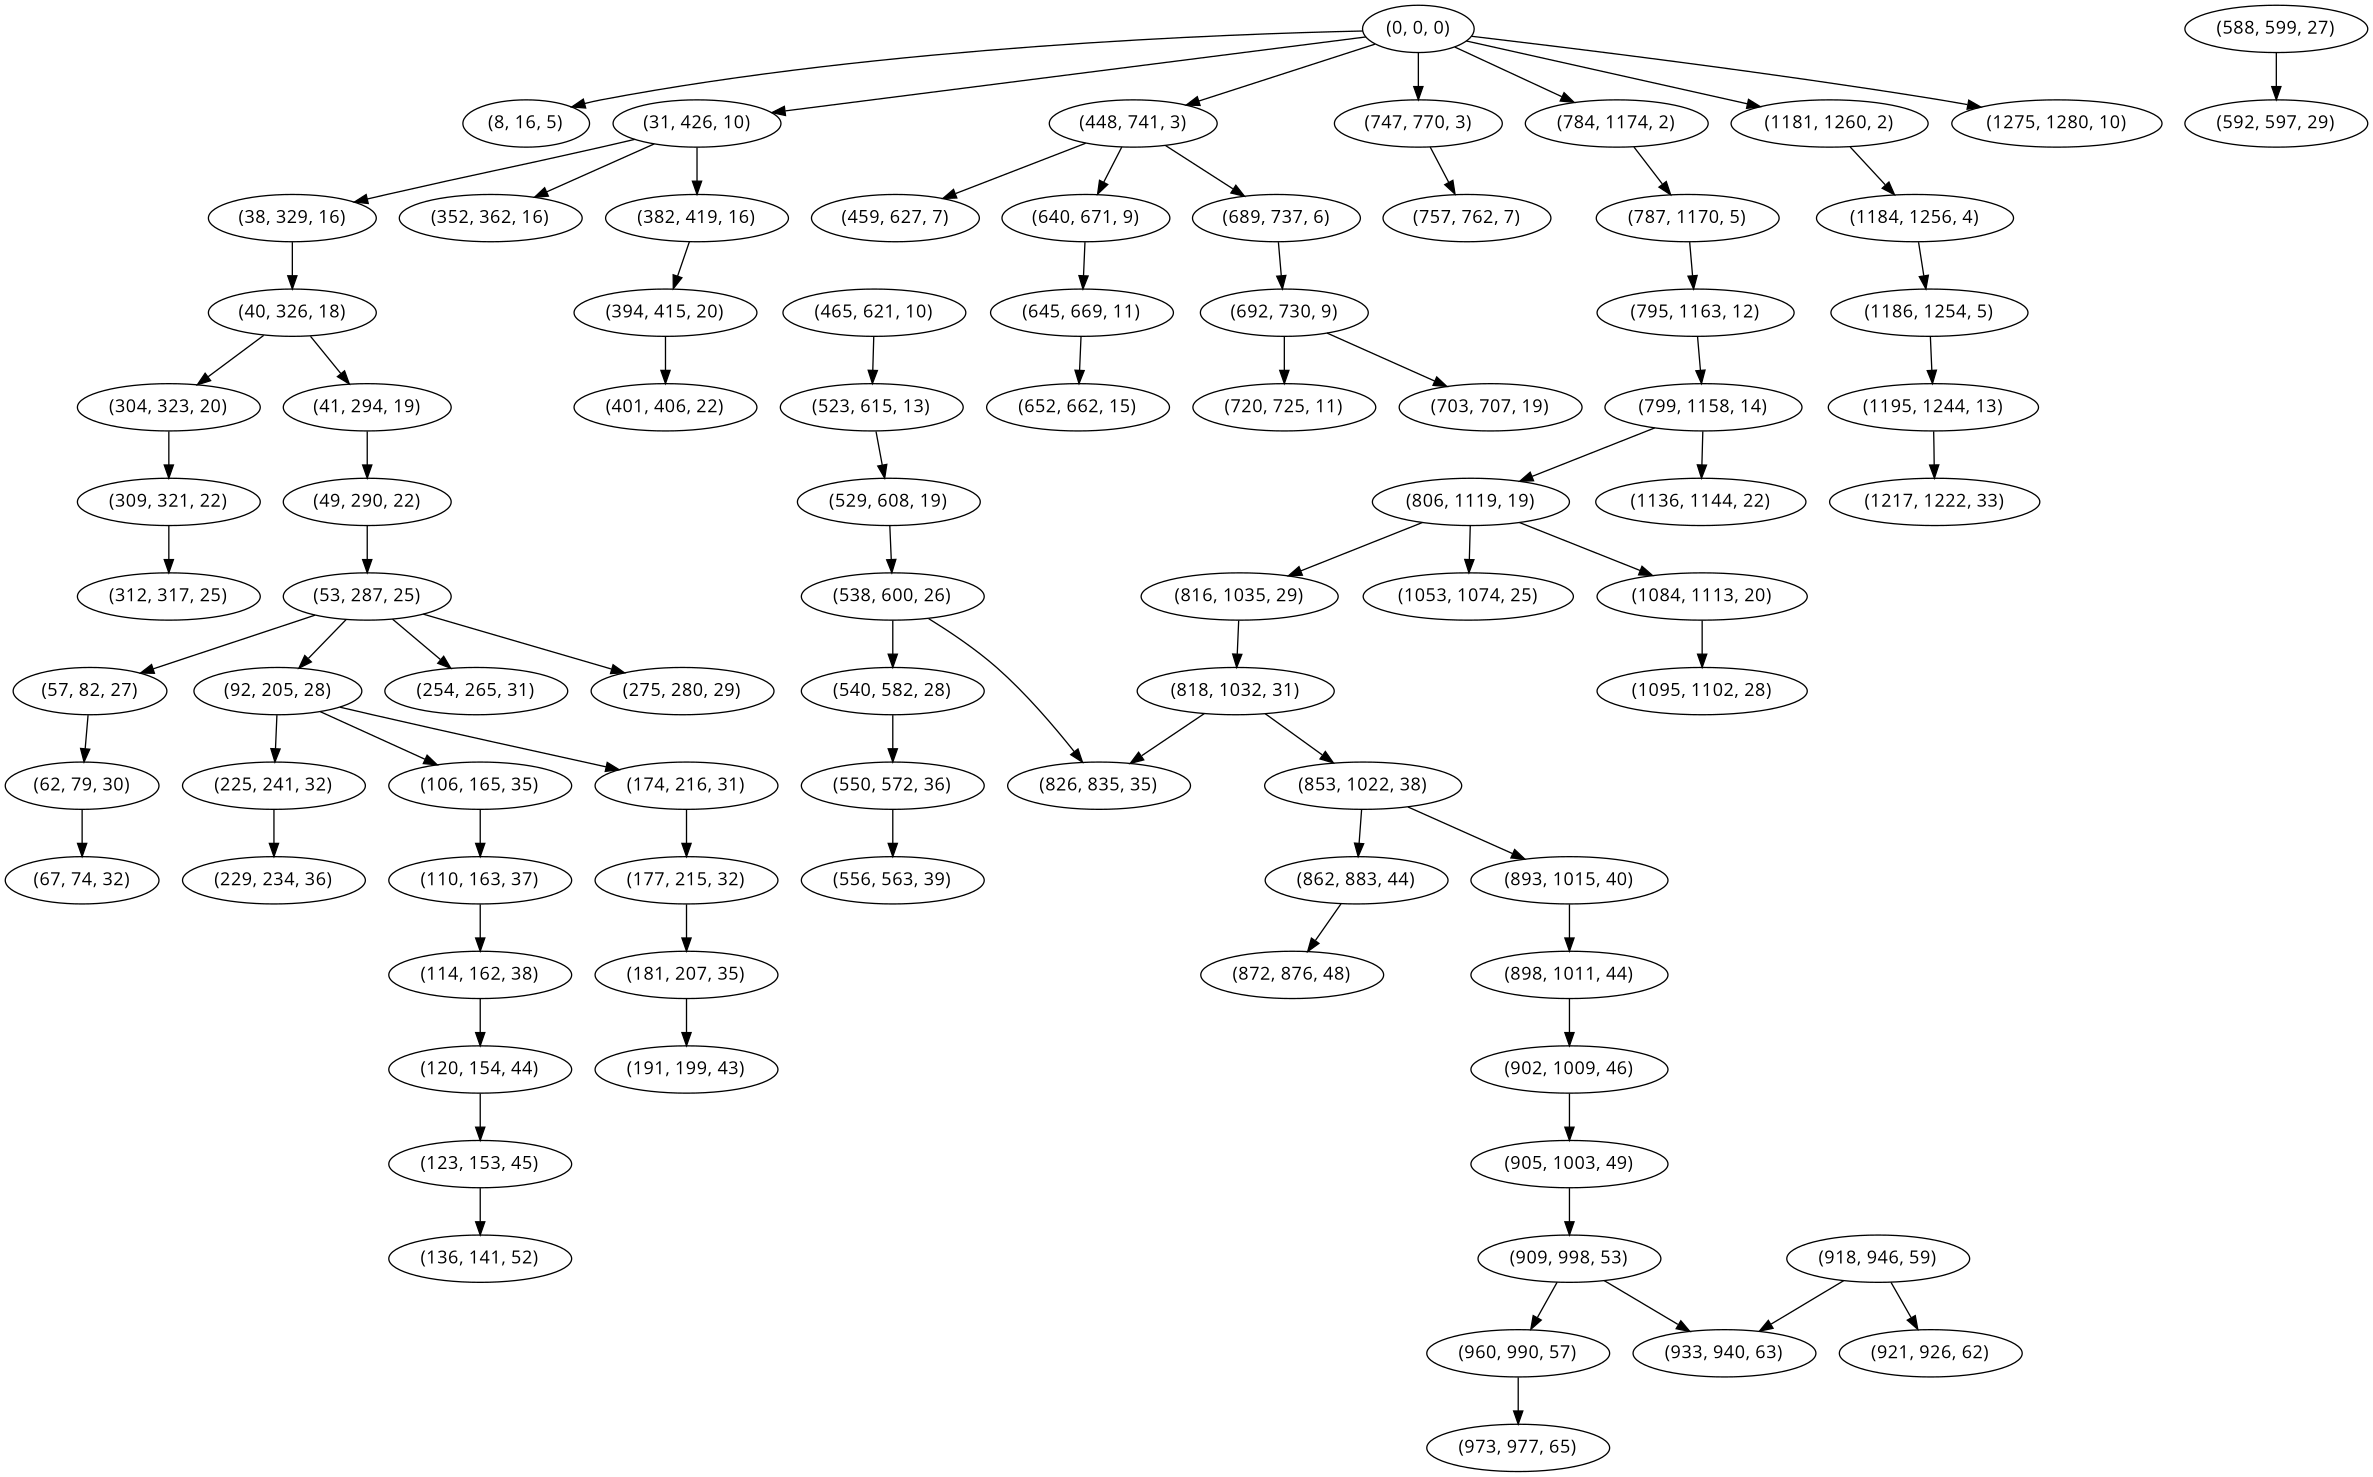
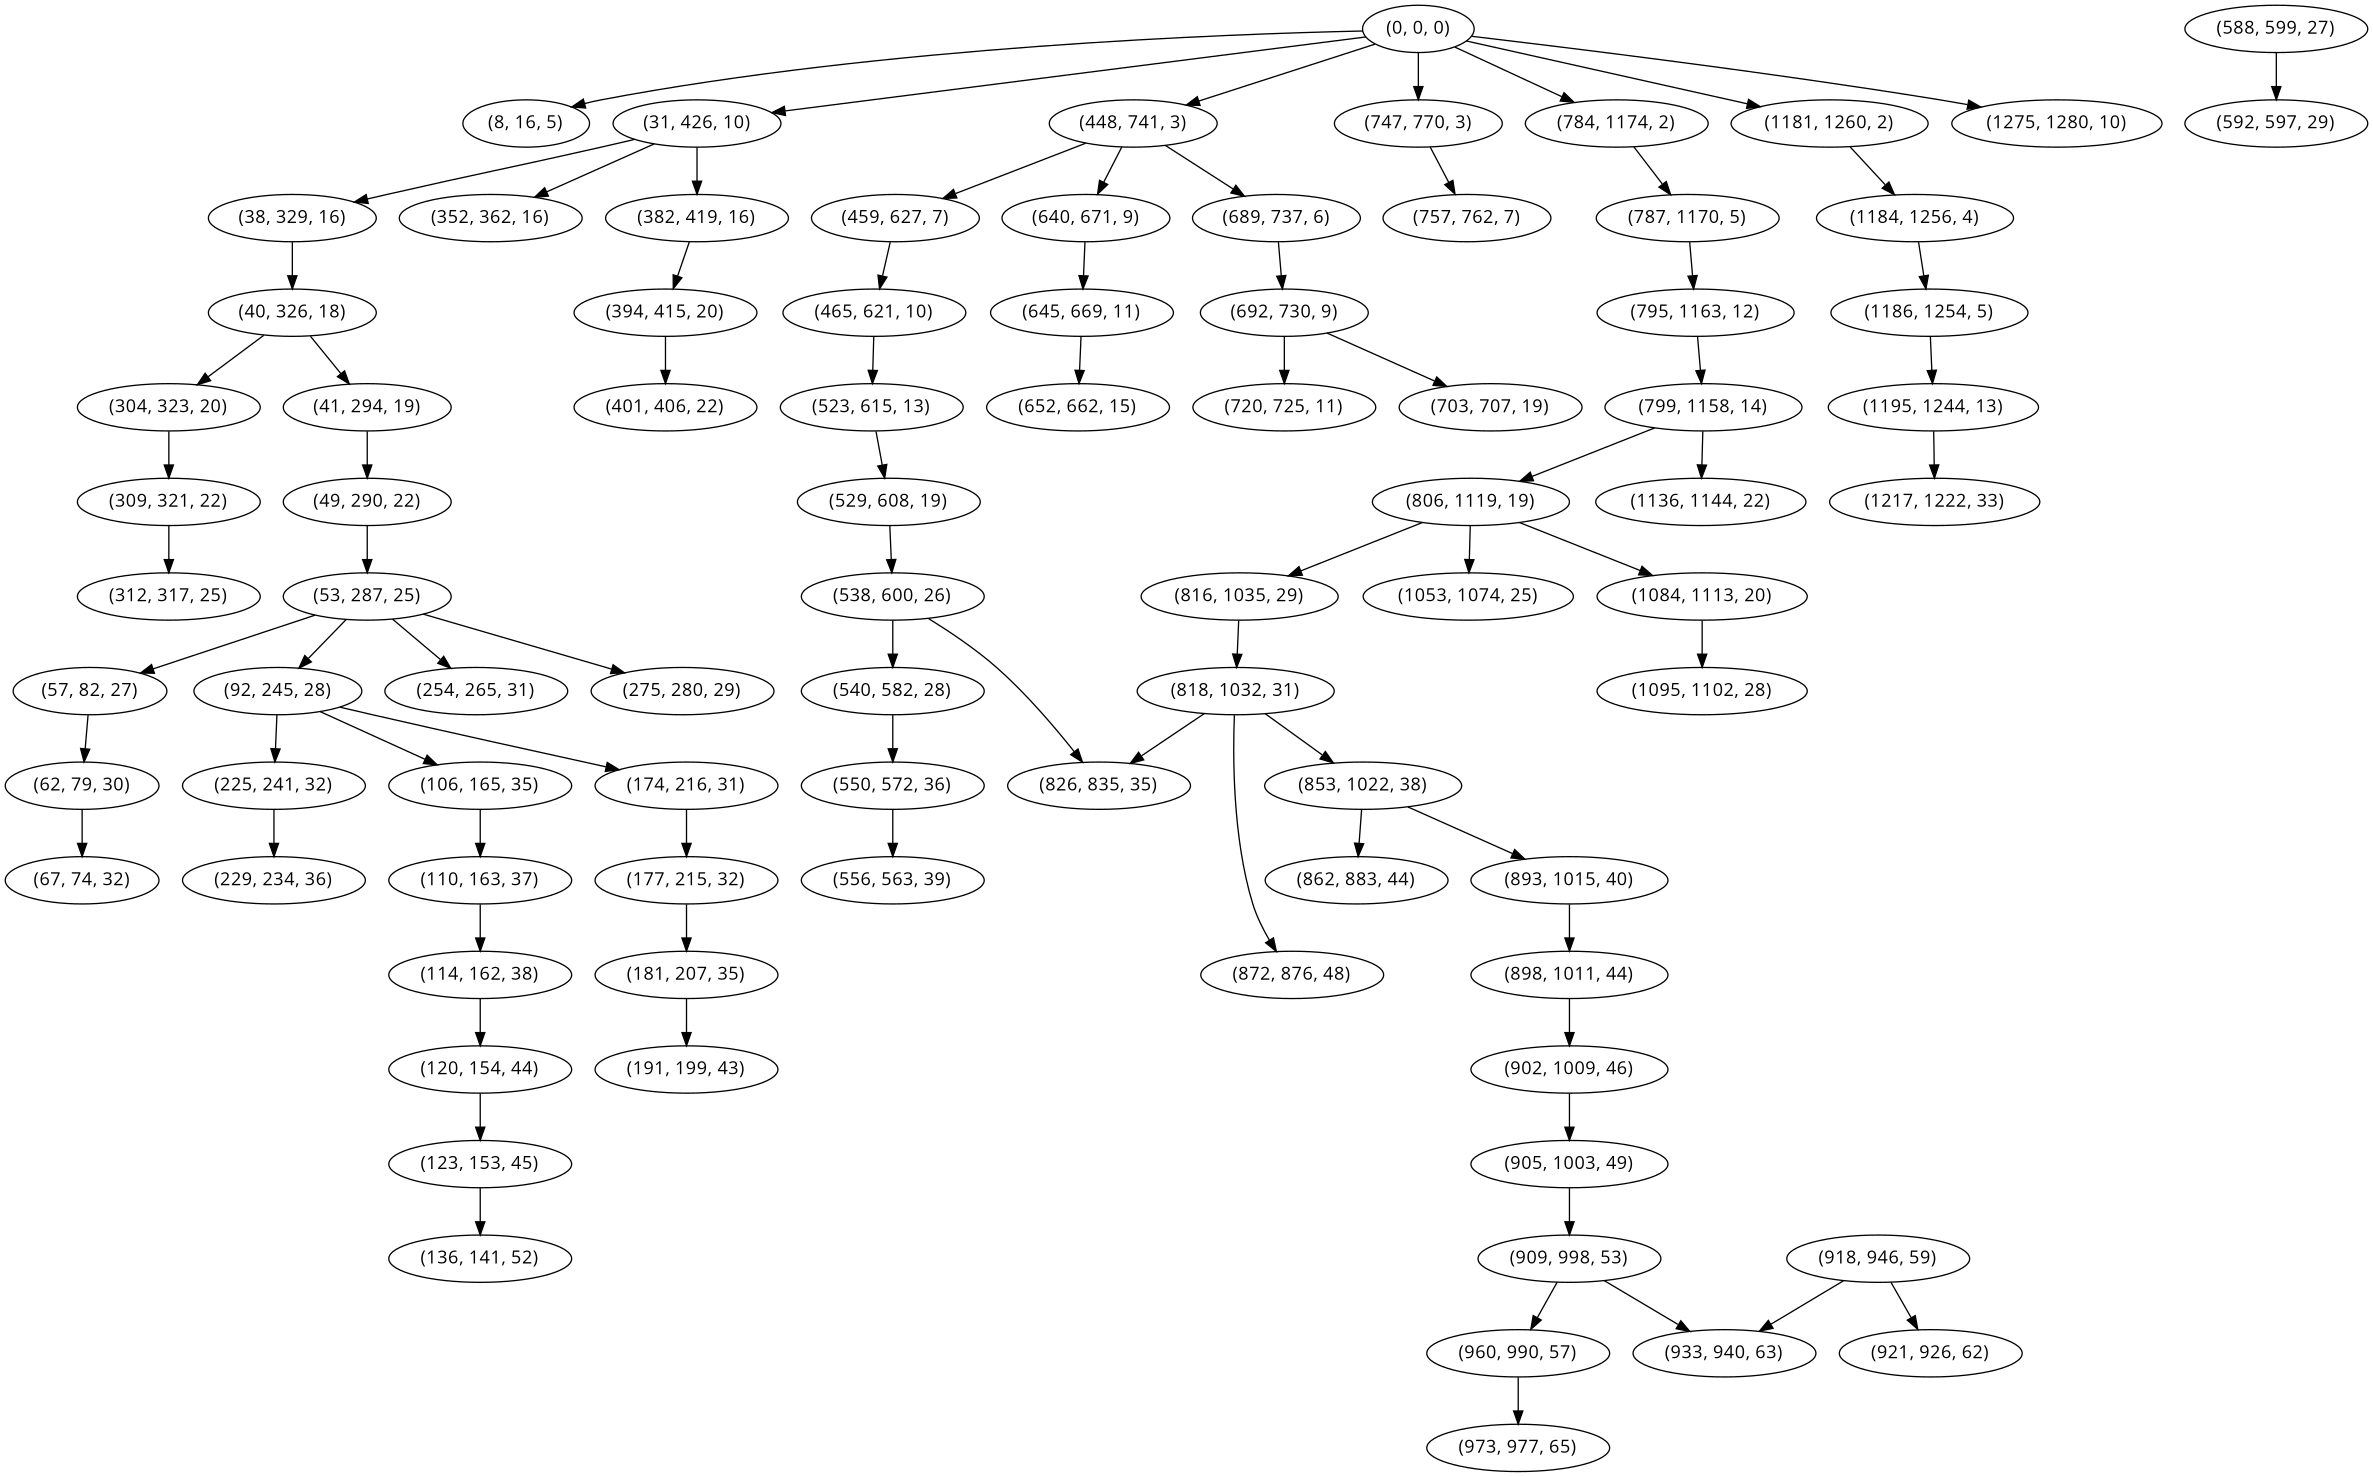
edge "(459, 627, 7)" -> "(465, 621, 10)": added
node "(92, 205, 28)": label "(92, 205, 28)" -> "(92, 245, 28)"
edge "(862, 883, 44)" -> "(872, 876, 48)": now "(818, 1032, 31)" -> "(872, 876, 48)"
